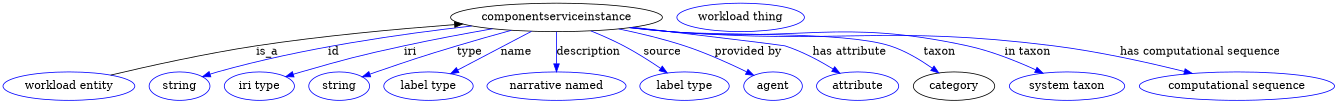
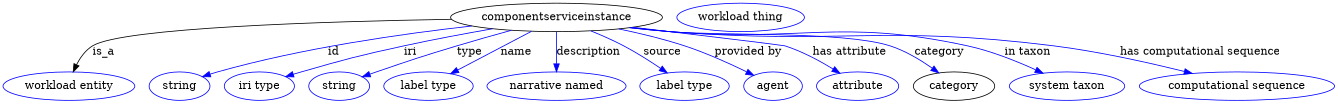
edge "workload entity" -> "componentserviceinstance": reversed
edge "componentserviceinstance" -> "category": label "taxon" -> "category"
